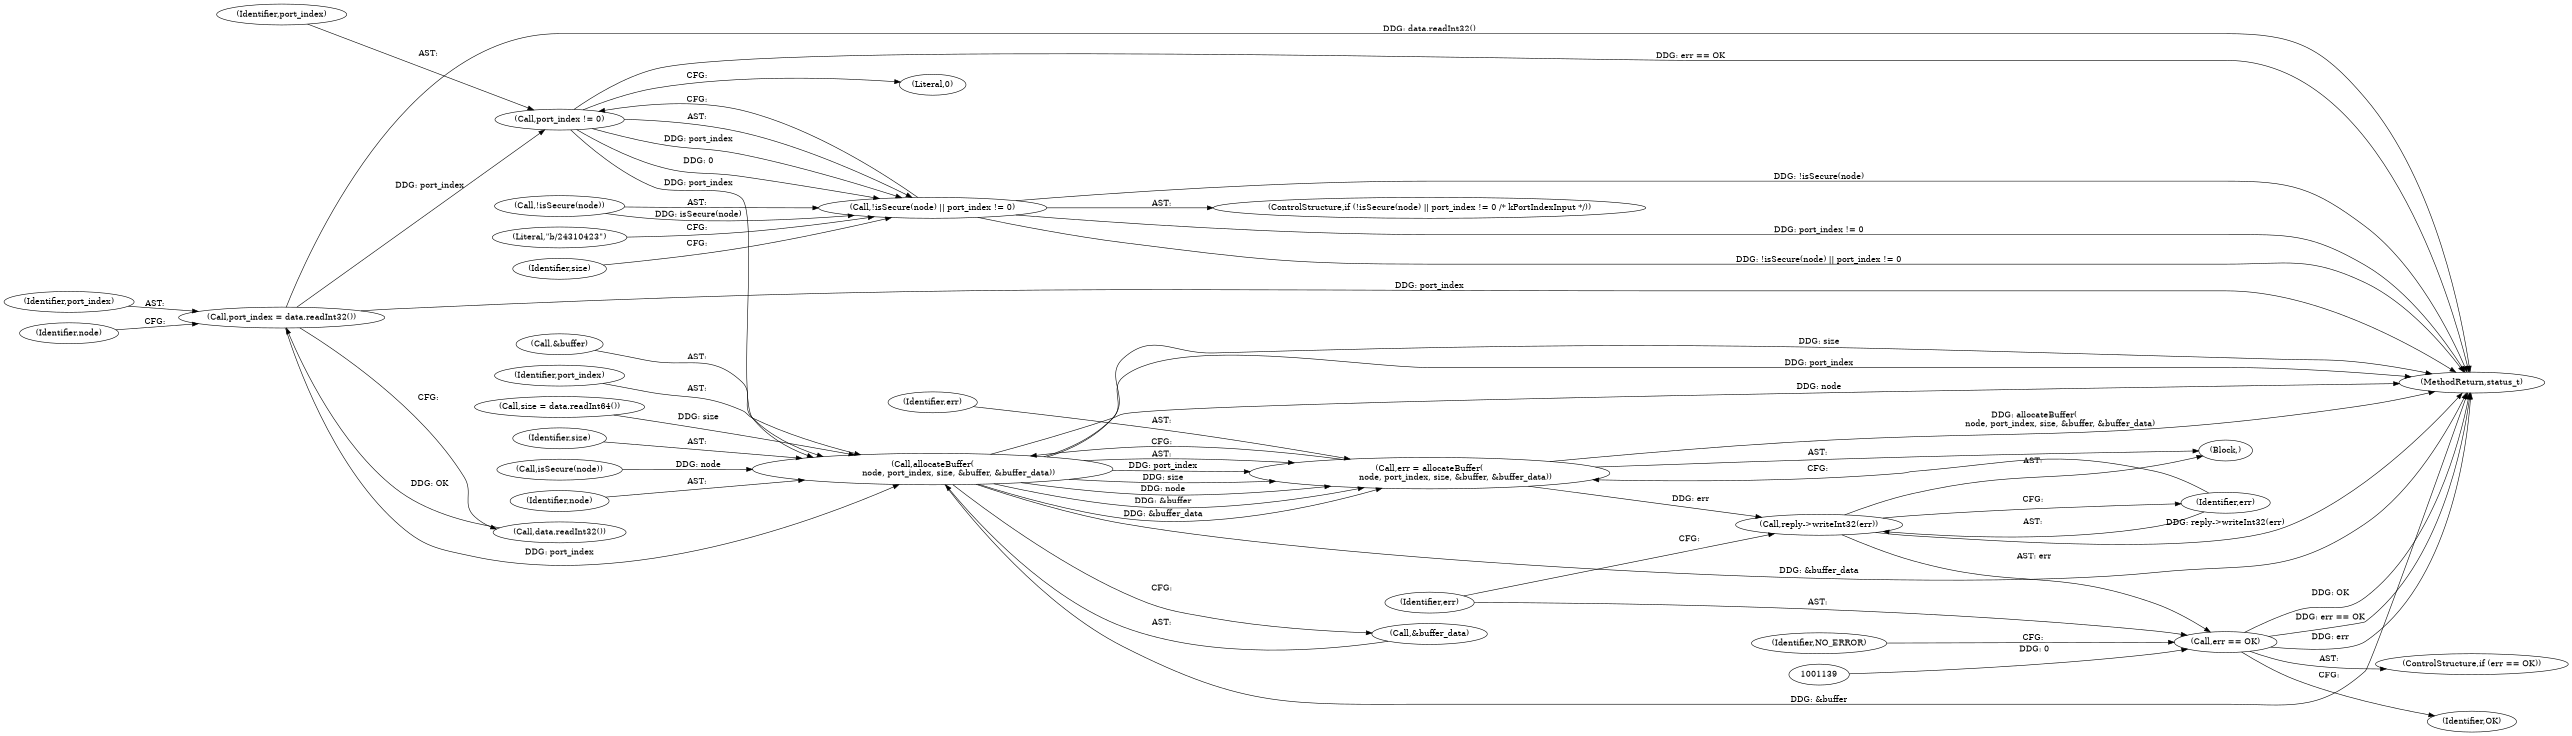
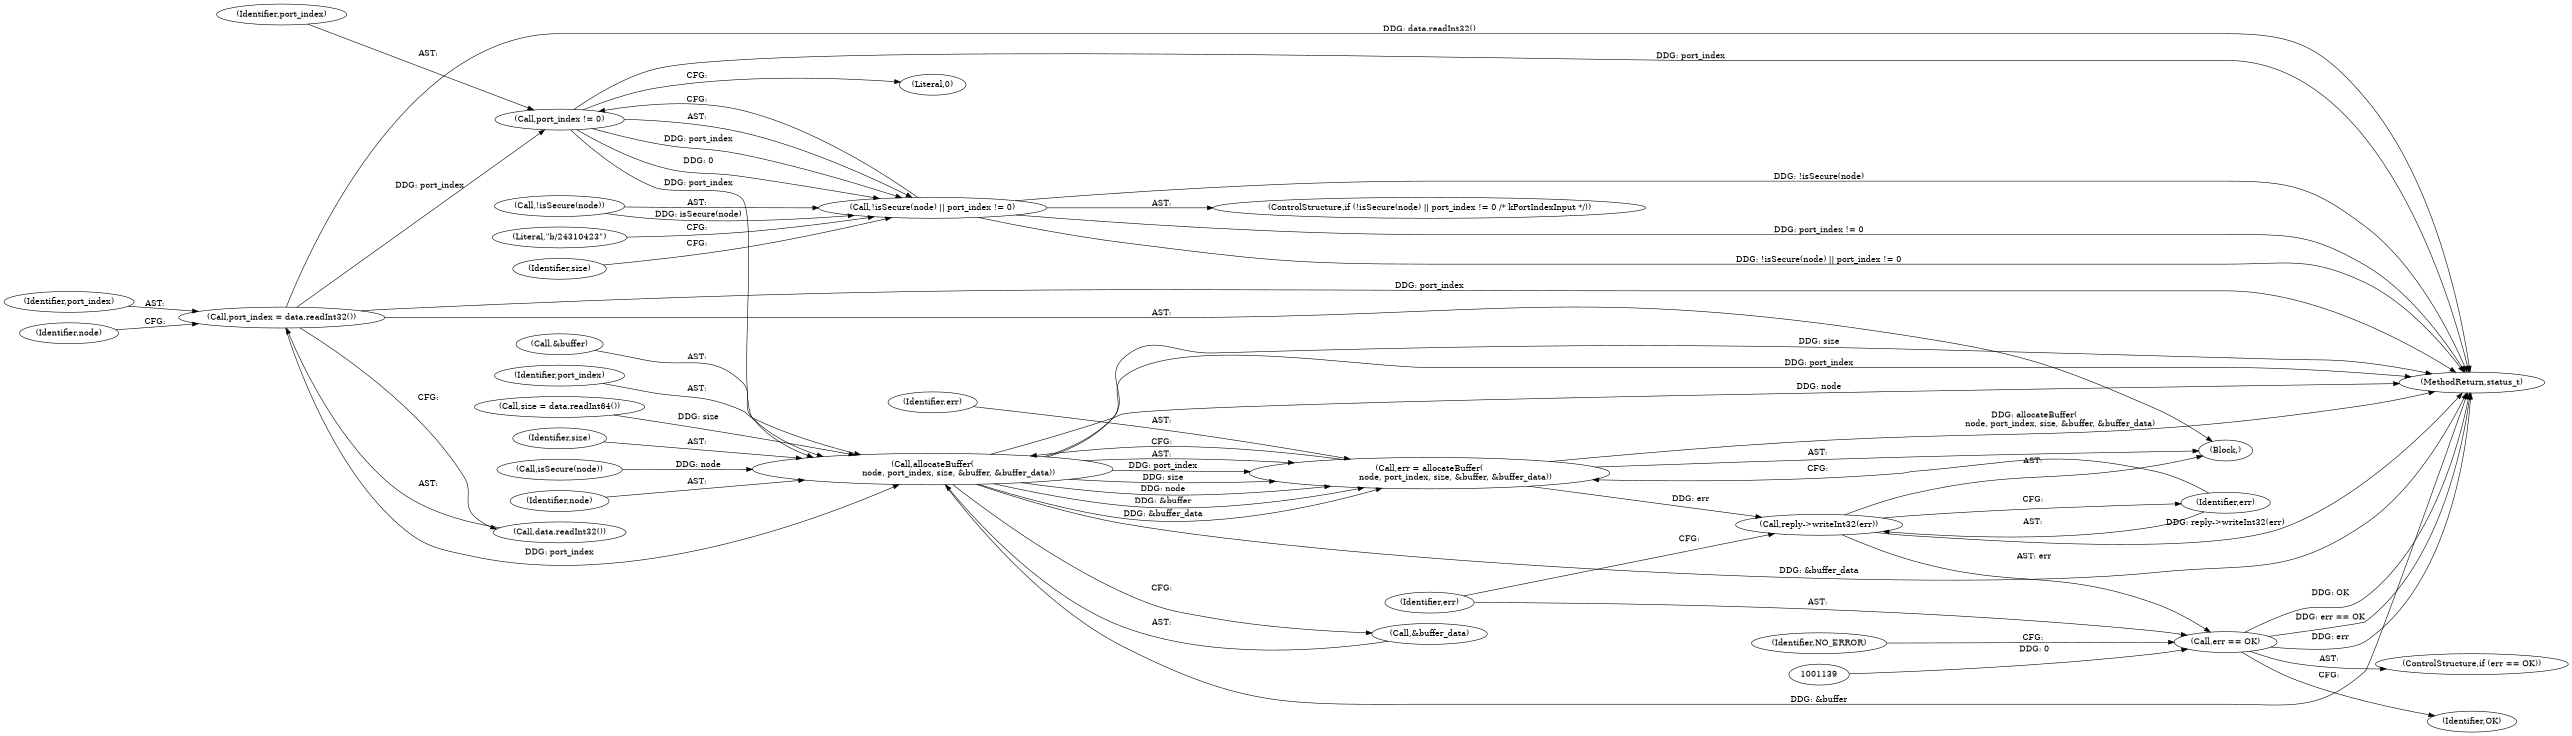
edge "(Call,port_index != 0)" -> "(MethodReturn,status_t)": label "DDG: err == OK" -> "DDG: port_index"
edge "(Call,port_index = data.readInt32())" -> "(Block,)": added, label "AST:"
edge "(Call,data.readInt32())" -> "(Call,port_index = data.readInt32())": label "DDG: OK" -> "AST: "
